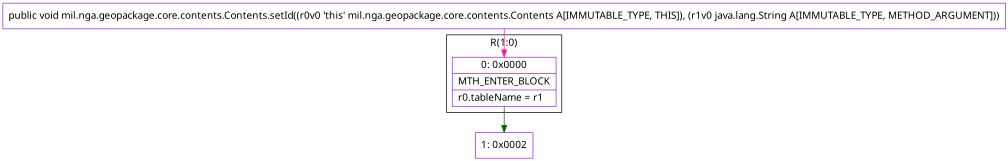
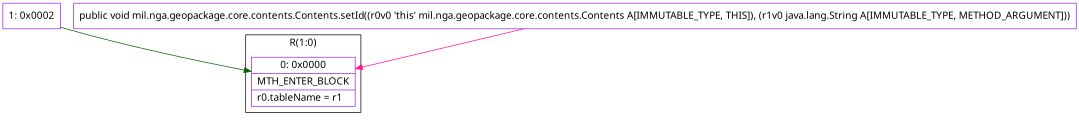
edge "0: 0x0000" -> "1: 0x0002": reversed
